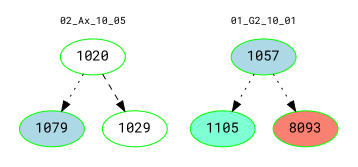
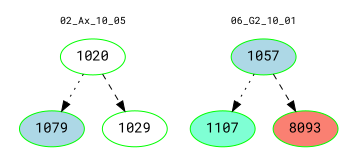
cluster "01_G2_10_01": label "01_G2_10_01" -> "06_G2_10_01"
edge "1057" -> "8093": style dotted -> dashed
node "1105": label "1105" -> "1107"
